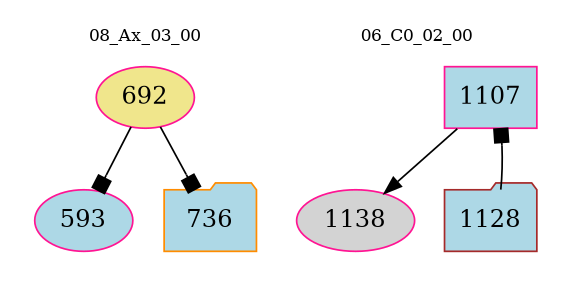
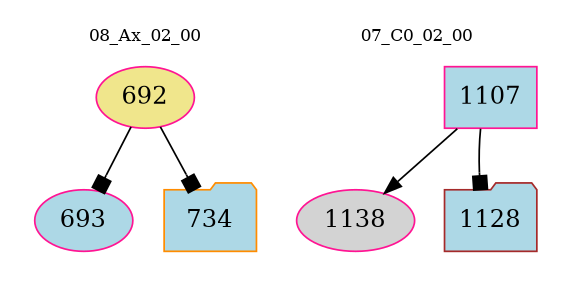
cluster "08_Ax_03_00": label "08_Ax_03_00" -> "08_Ax_02_00"
cluster "06_C0_02_00": label "06_C0_02_00" -> "07_C0_02_00"
edge "1128" -> "1107": reversed
node "593": label "593" -> "693"
node "736": label "736" -> "734"
